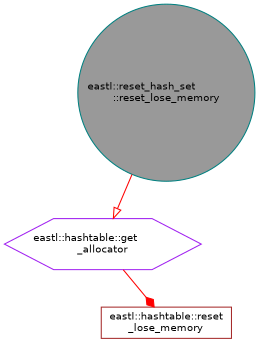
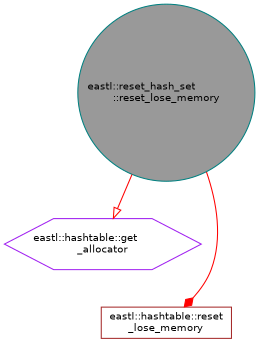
edge "eastl::hashtable::get _allocator" -> "eastl::hashtable::reset _lose_memory": now "eastl::reset_hash_set ::reset_lose_memory" -> "eastl::hashtable::reset _lose_memory"
